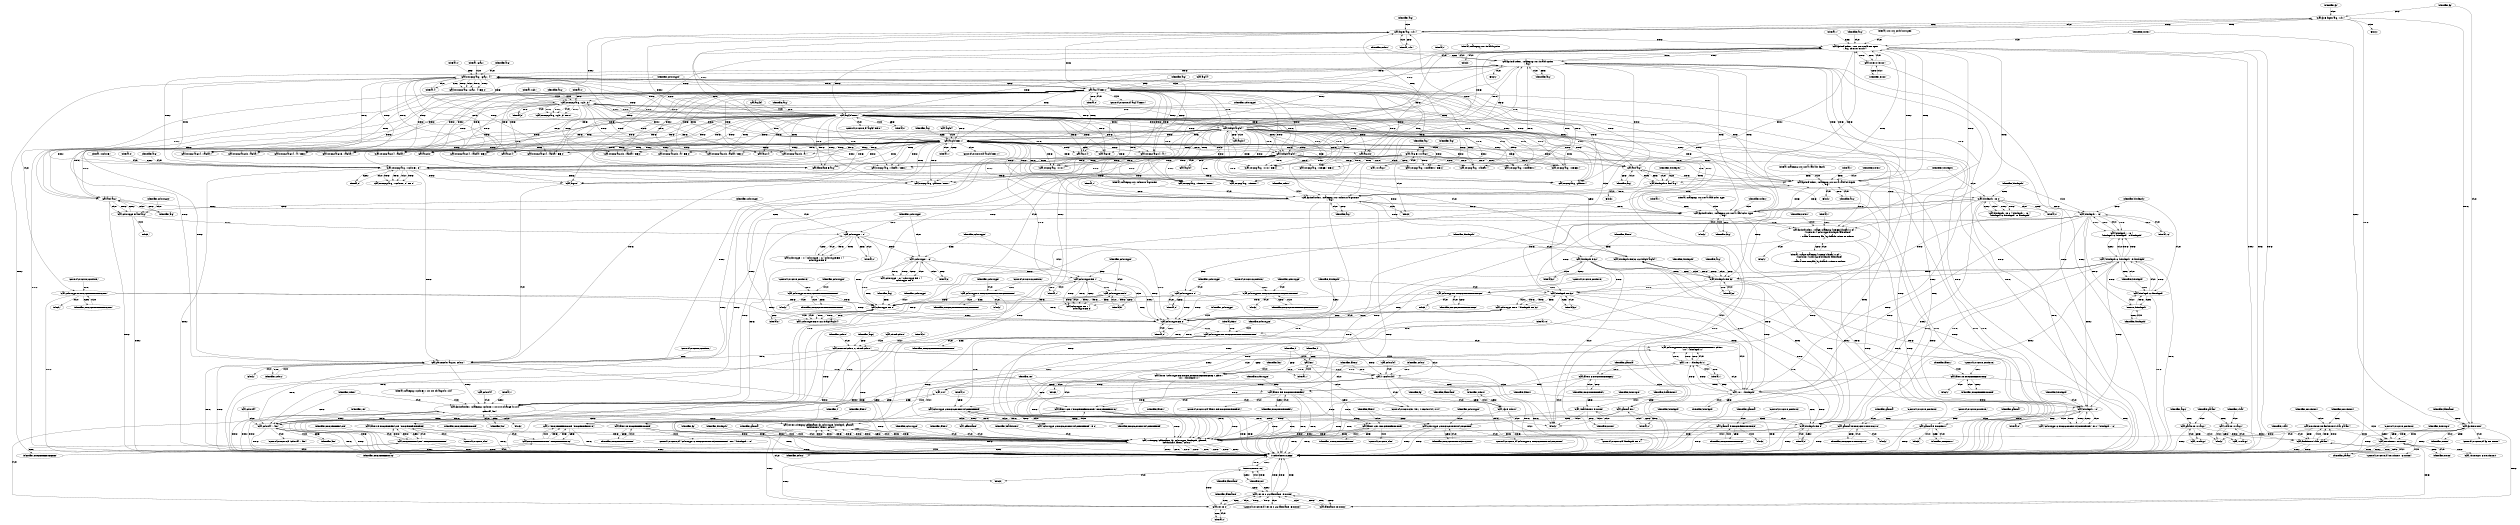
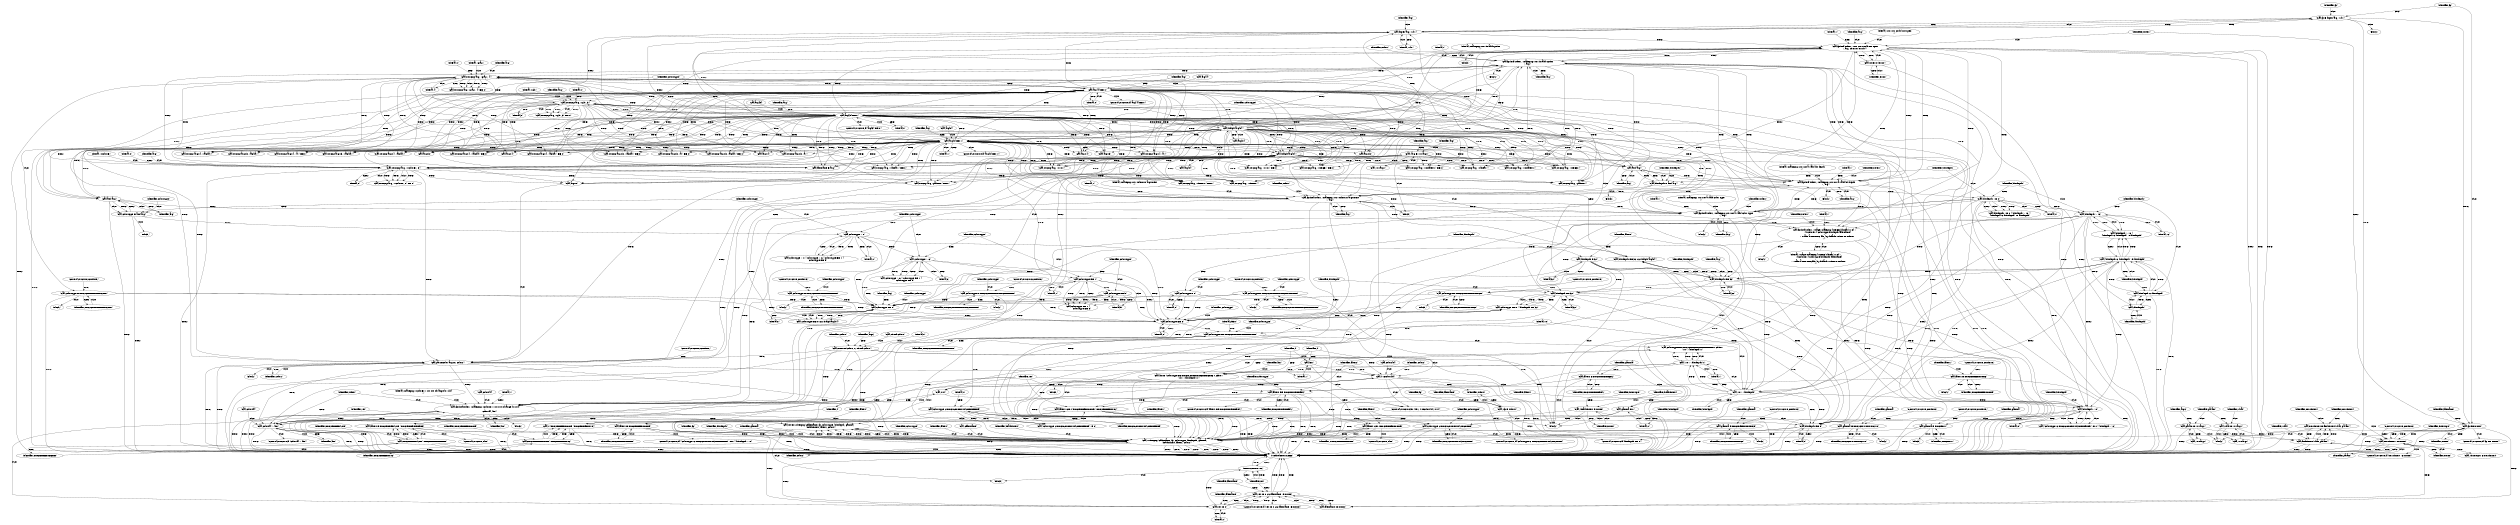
node "(Return,-bit_depth)": label "(Return,-bit_depth)" -> "(Call,-bit_depth)"
edge "(Call,filters &= ~(PNG_FILTER_NONE | PNG_FILTER_AVG))" -> "(Call,~(PNG_FILTER_NONE | PNG_FILTER_AVG))": label "CFG: " -> "AST: "
edge "(Call,color_type = PNG_COLOR_TYPE_GRAY_ALPHA)" -> "(MethodReturn,RET)": added, label "DDG:"
